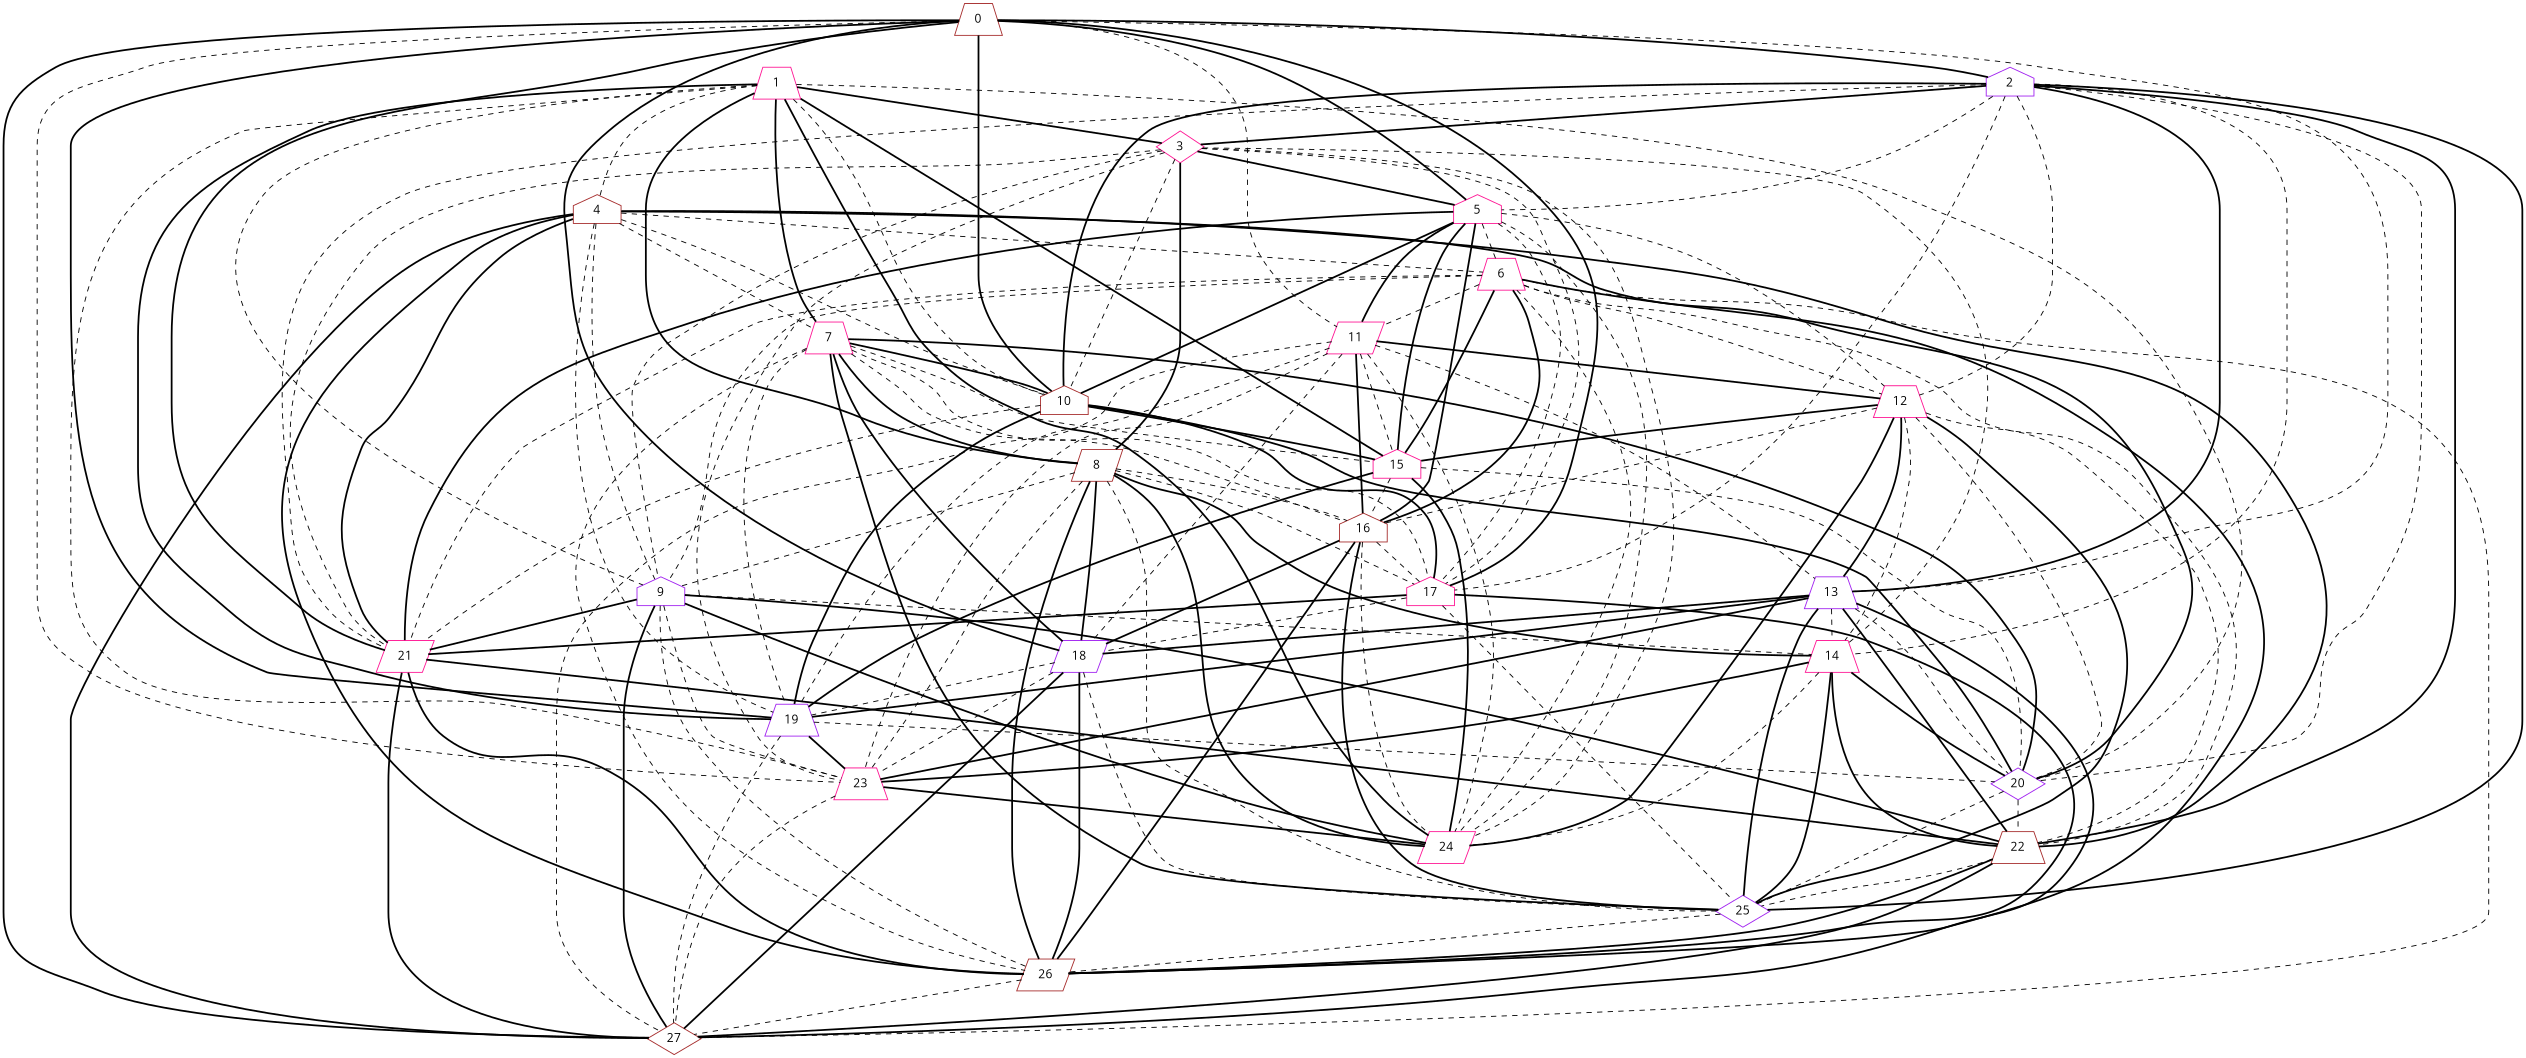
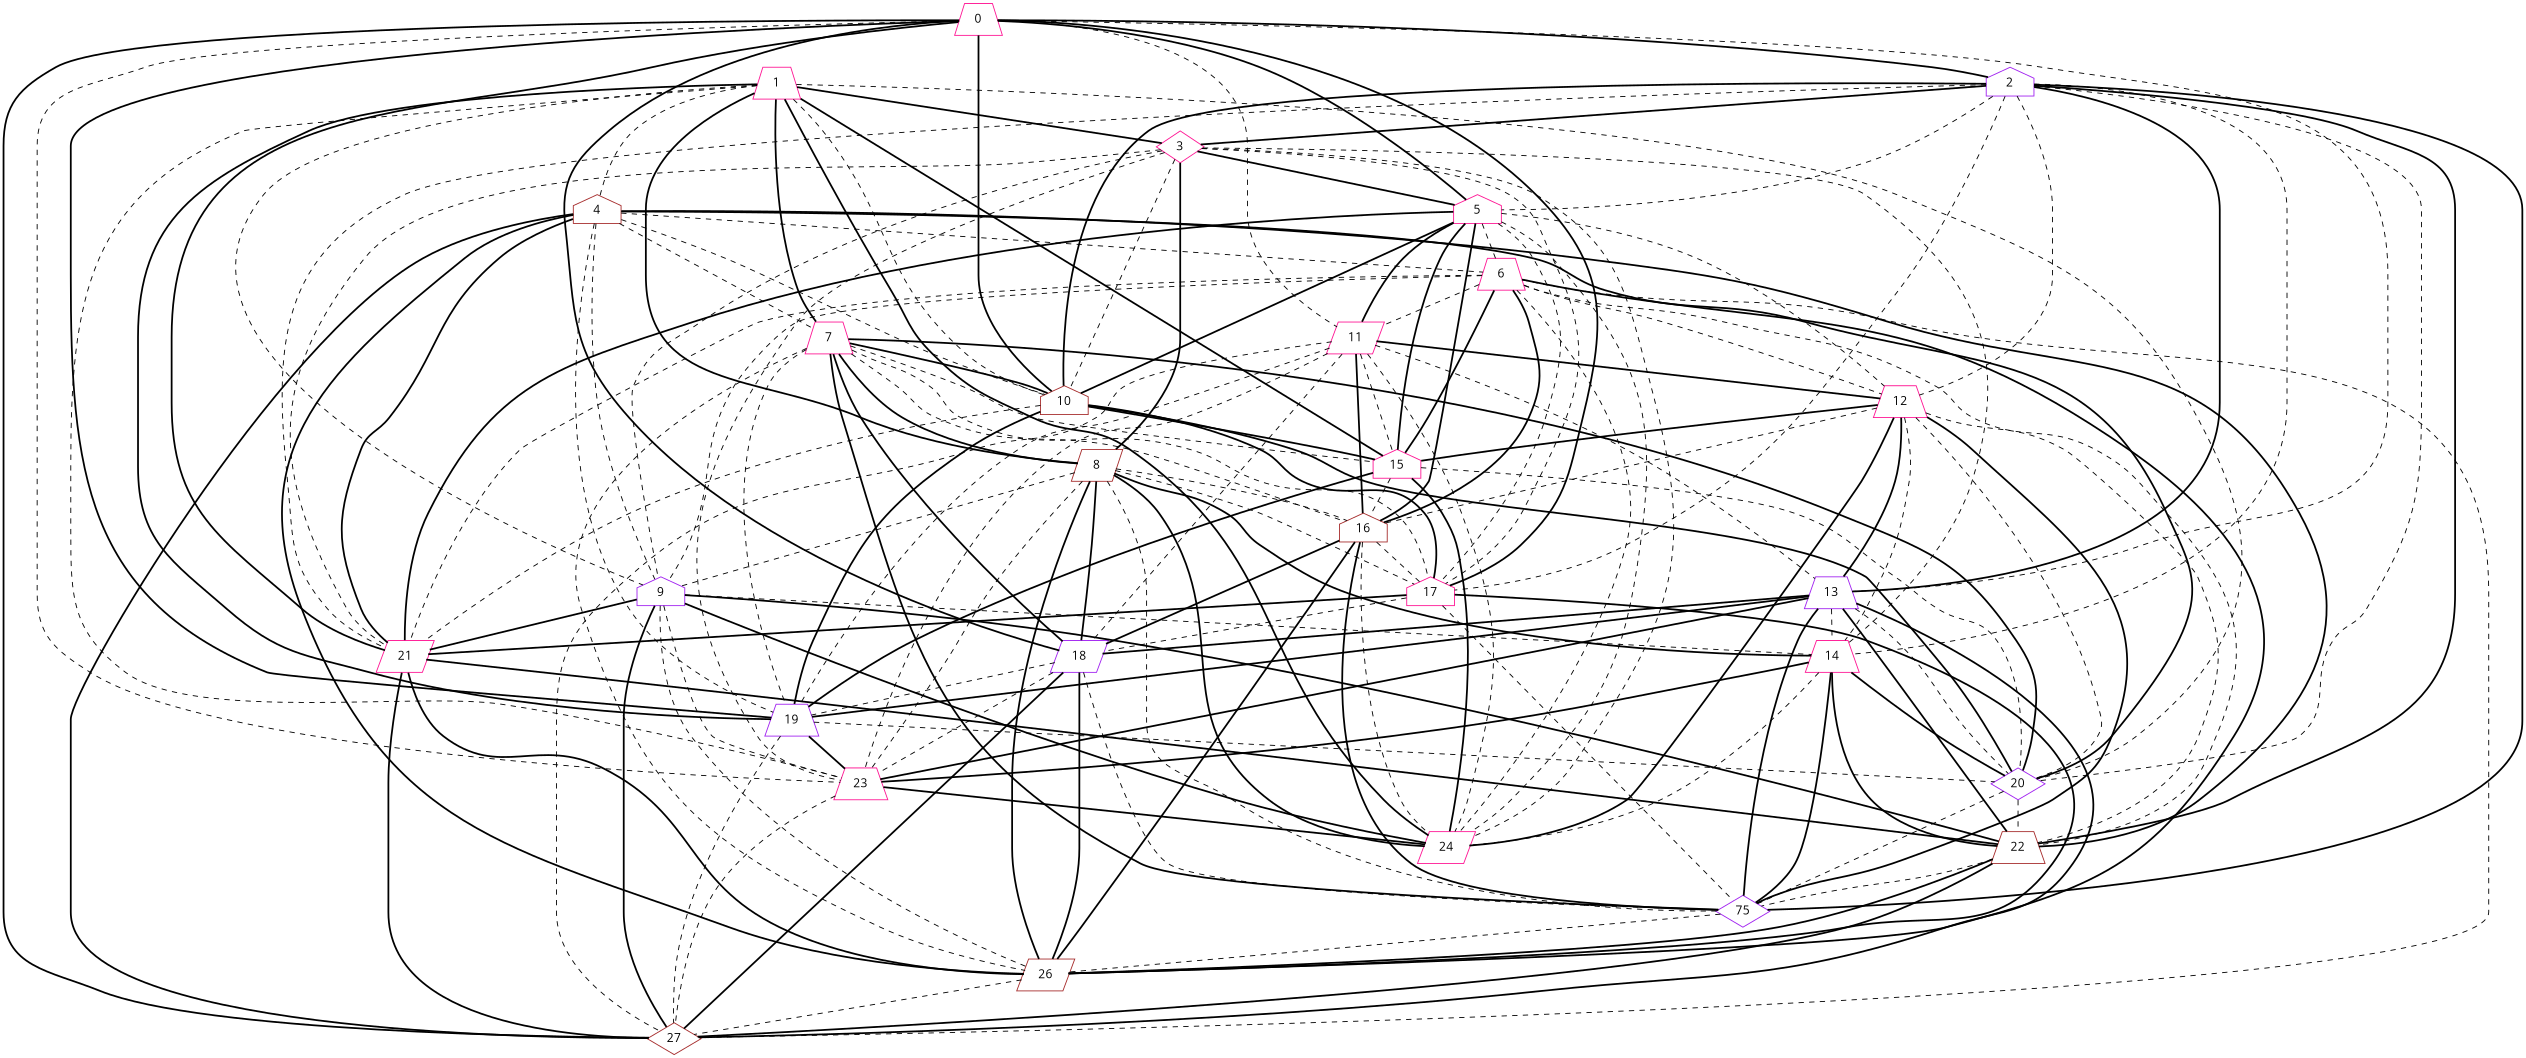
node "0": color brown -> deeppink
node "25": label "25" -> "75"
